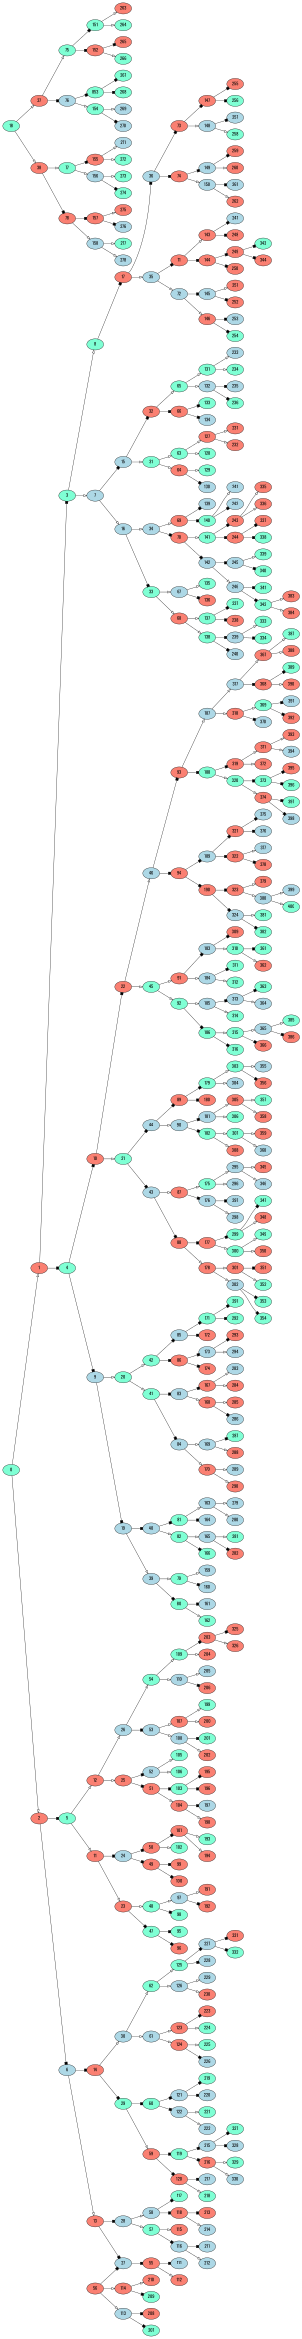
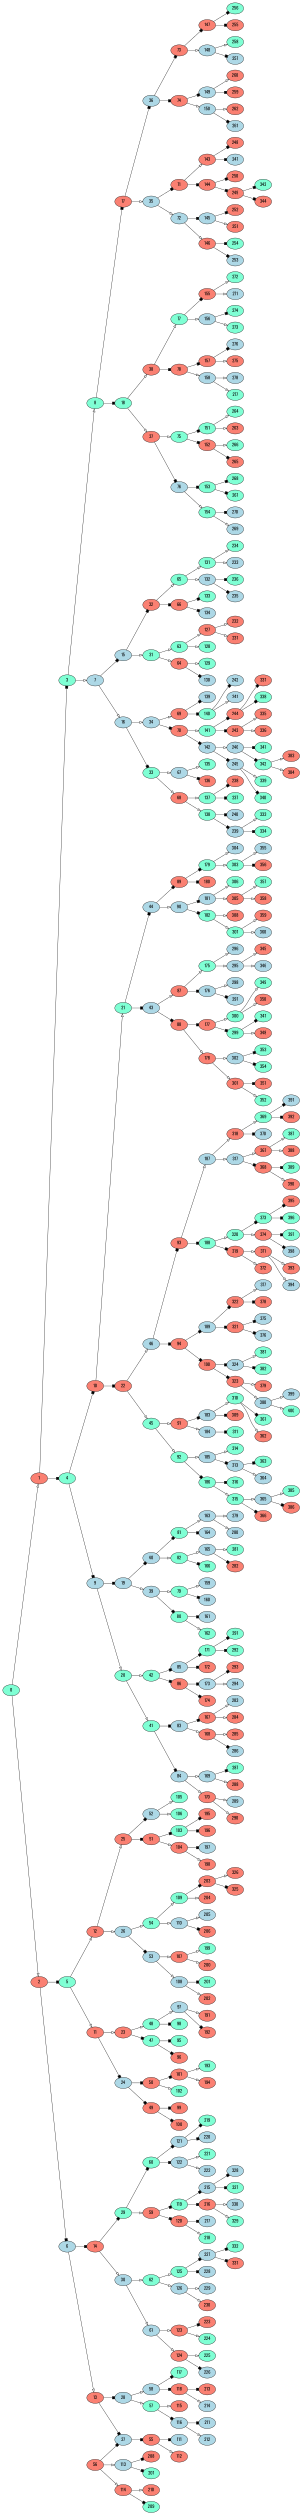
node "853": label "853" -> "153"
edge "8" -> "18": added
node "312": removed
